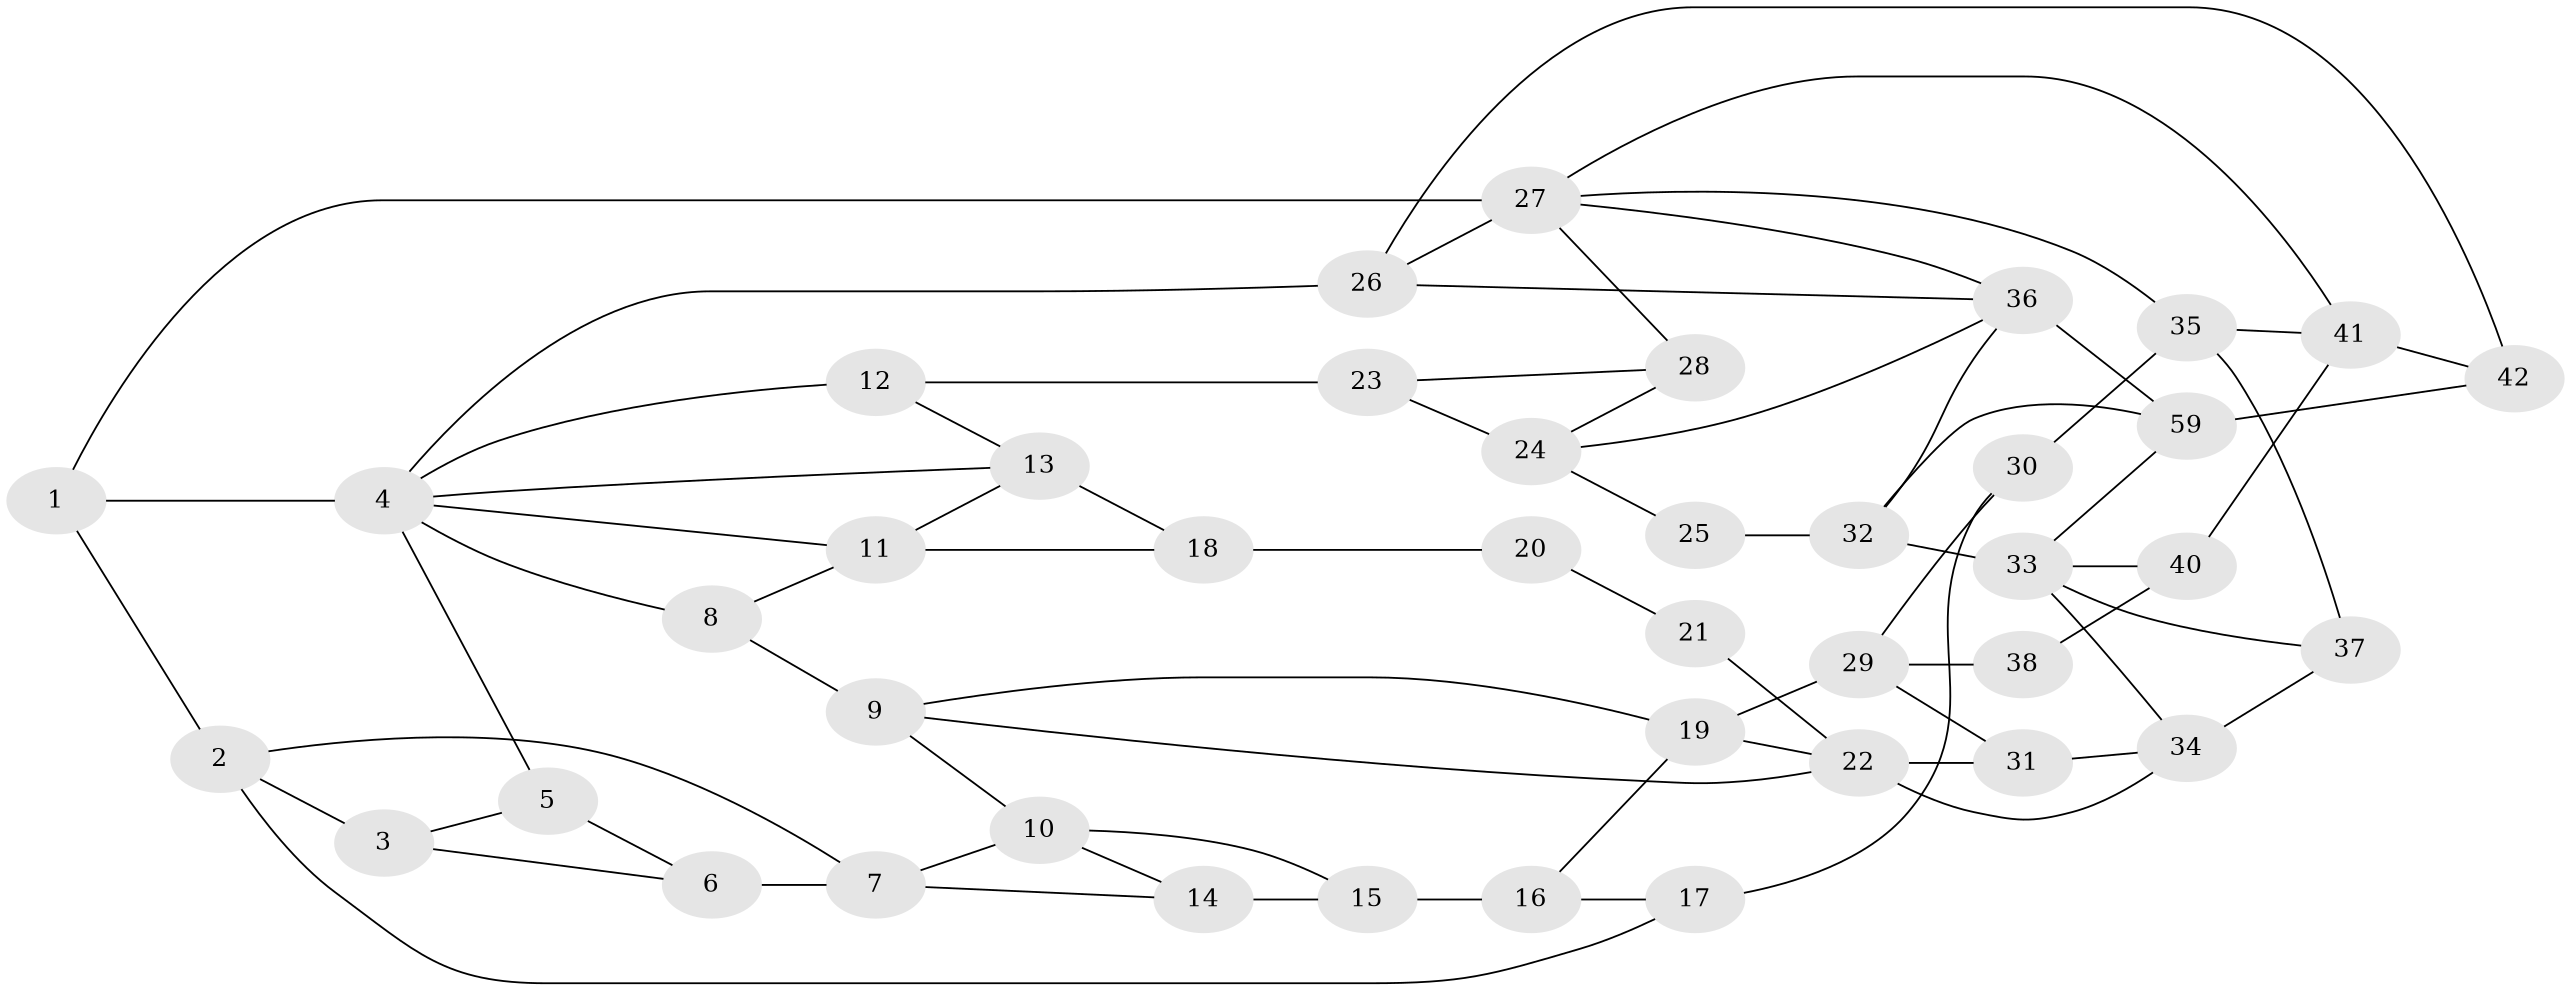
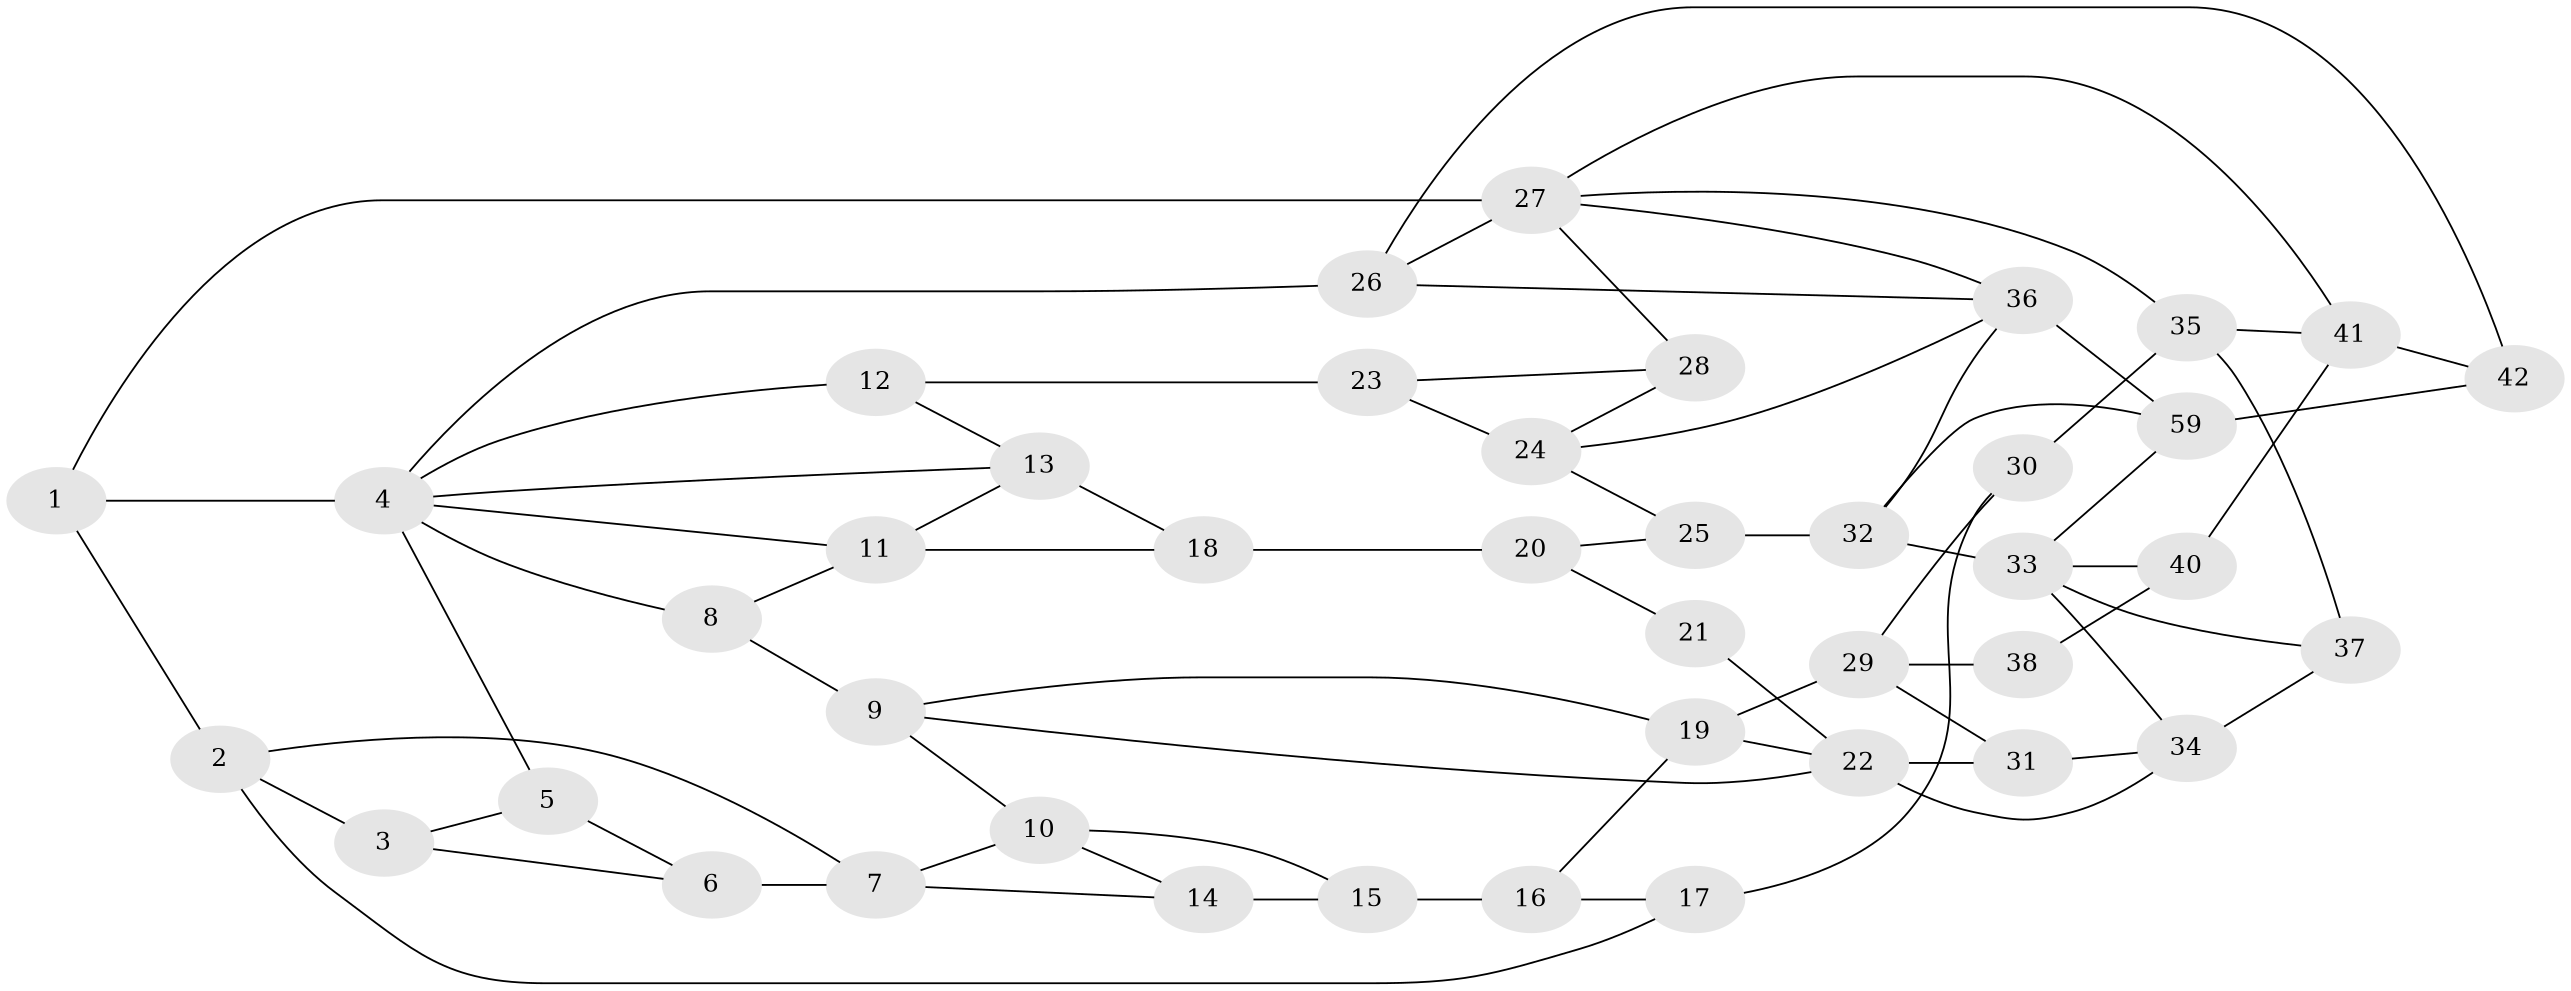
edge "25" -- "20": added
